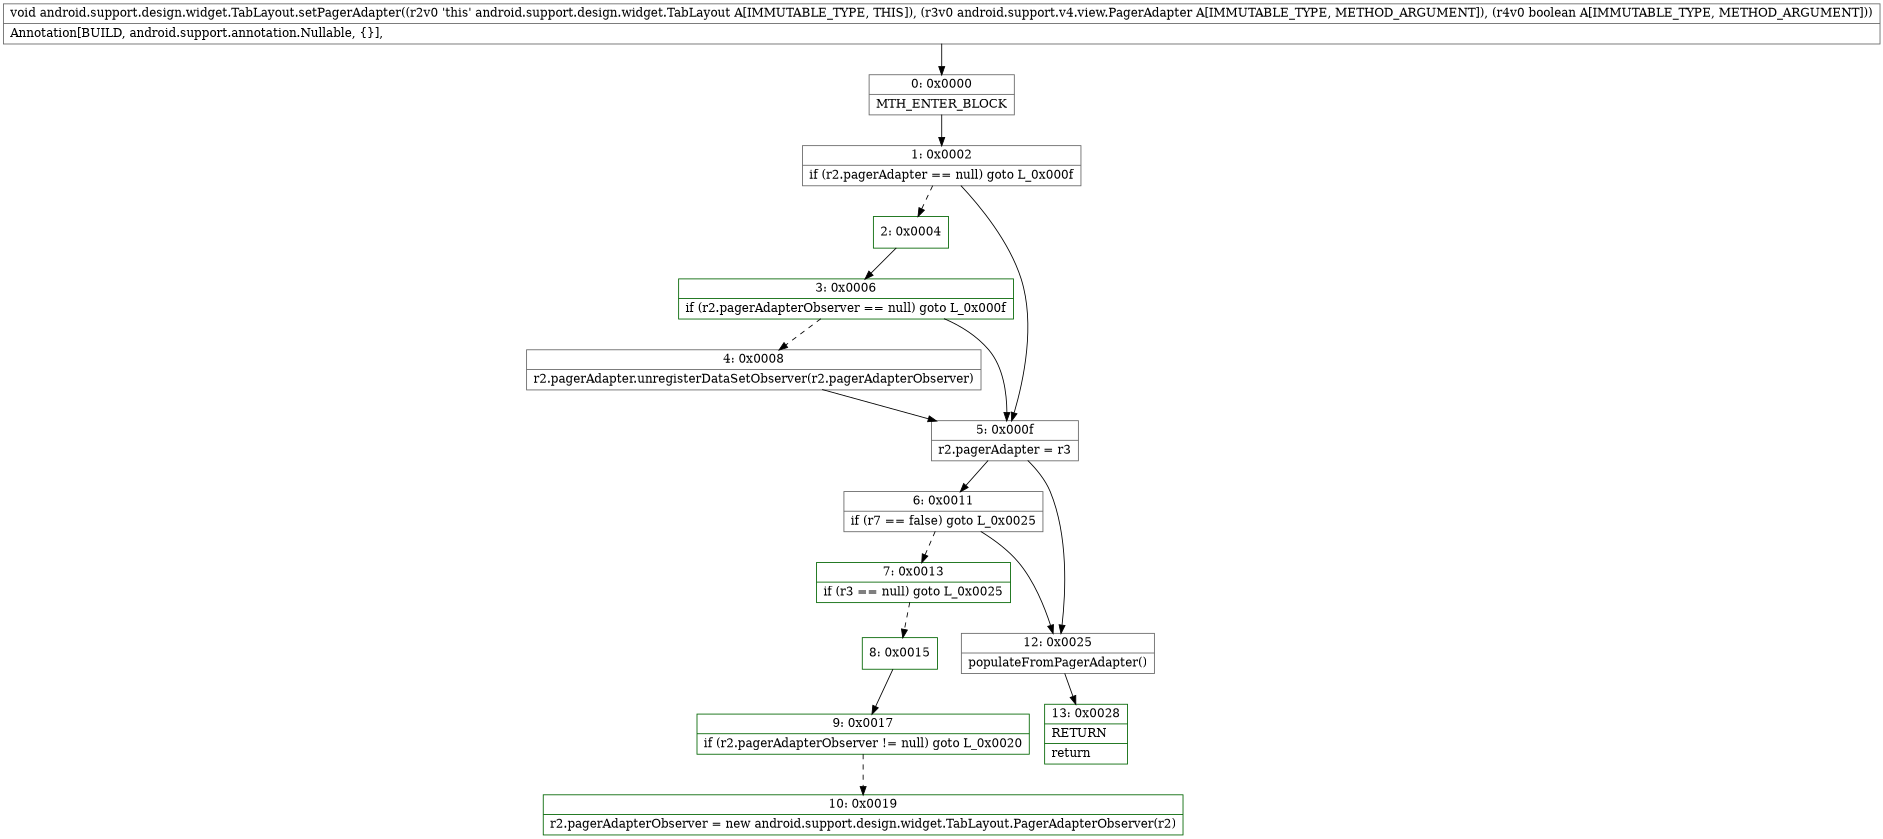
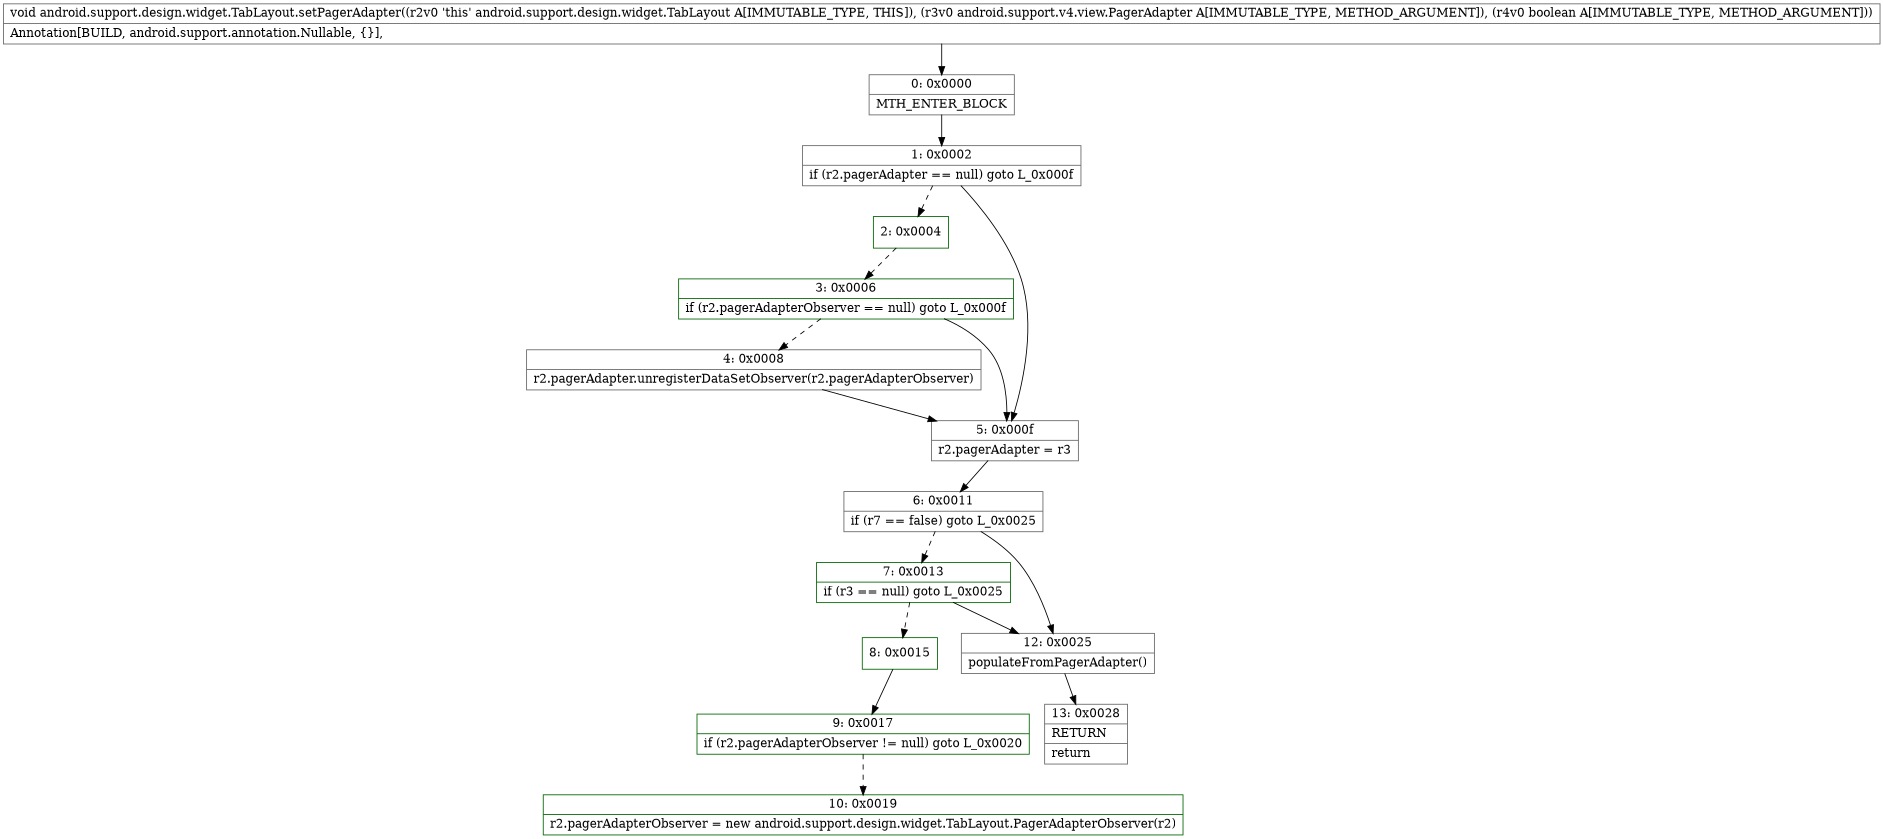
edge "2: 0x0004" -> "3: 0x0006": style solid -> dashed
edge "5: 0x000f" -> "12: 0x0025": now "7: 0x0013" -> "12: 0x0025"
node "13: 0x0028": color darkgreen -> gray40
